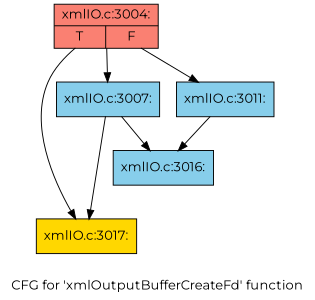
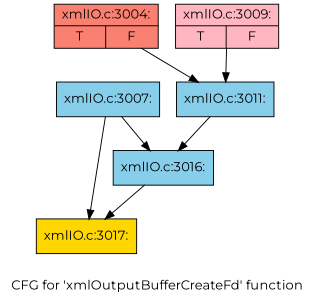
node "xmlIO.c:3009:": added
edge "xmlIO.c:3004:" -> "xmlIO.c:3007:": removed
edge "xmlIO.c:3004:" -> "xmlIO.c:3017:": now "xmlIO.c:3016:" -> "xmlIO.c:3017:"
